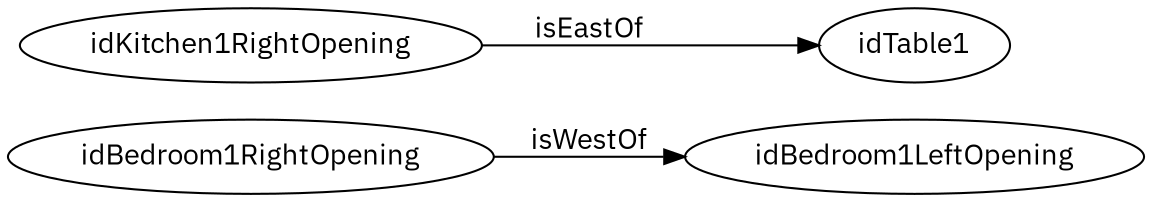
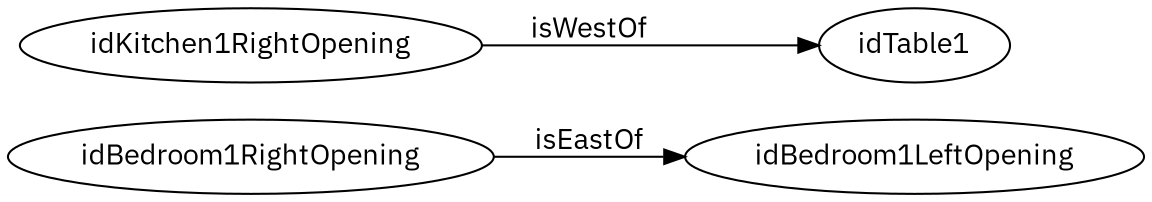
edge "idKitchen1RightOpening" -> "idTable1": label "isEastOf" -> "isWestOf"
edge "idBedroom1RightOpening" -> "idBedroom1LeftOpening": label "isWestOf" -> "isEastOf"
